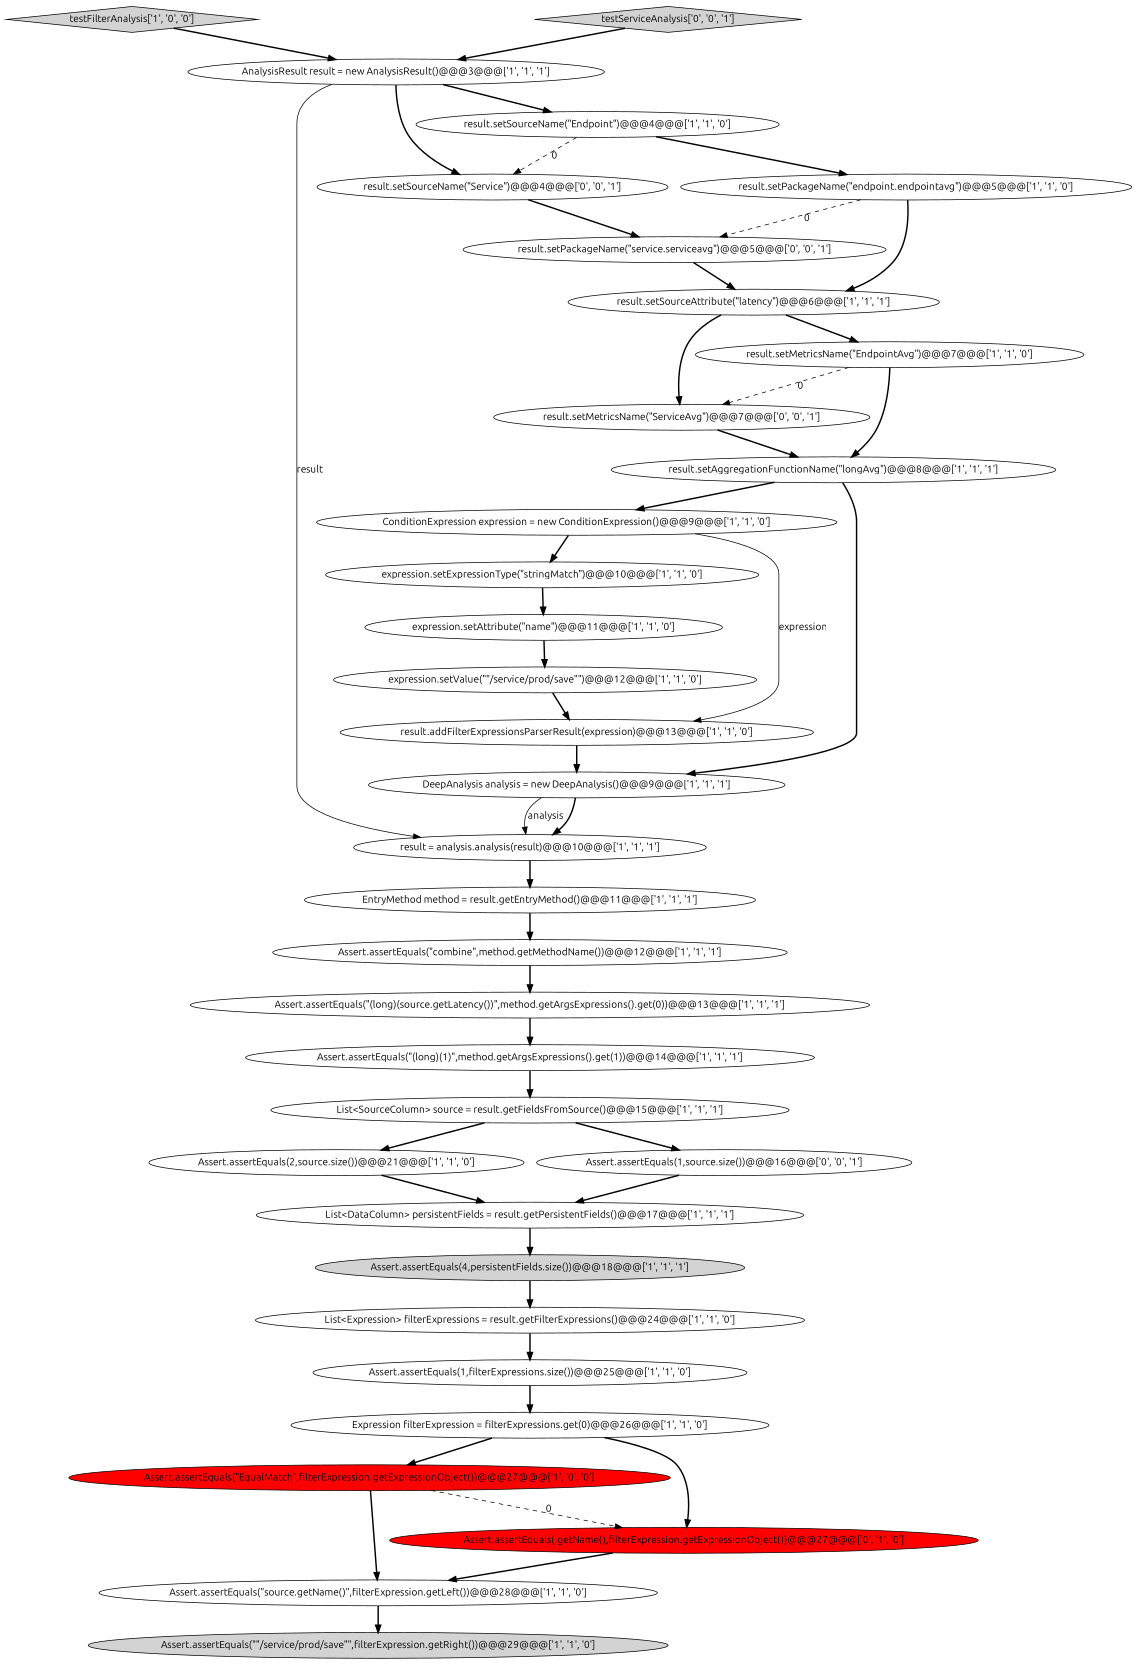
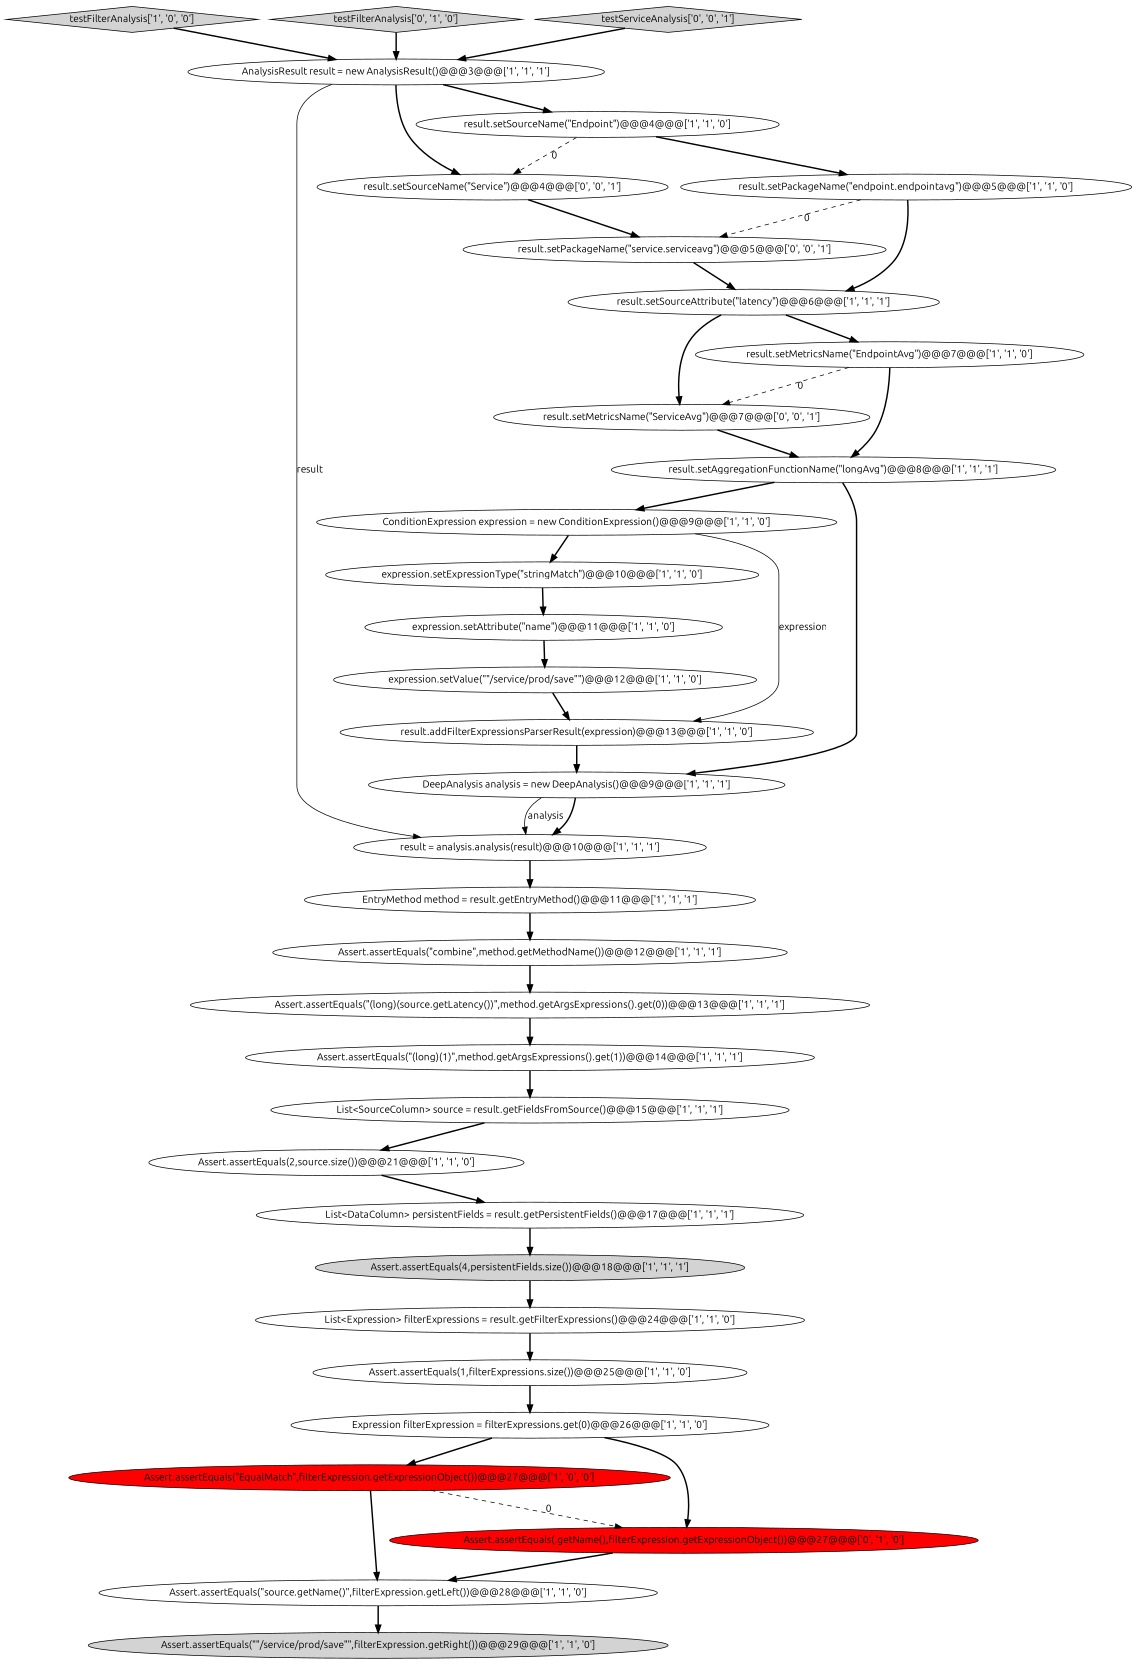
node "testFilterAnalysis['0', '1', '0']": added
node "Assert.assertEquals(1,source.size())@@@16@@@['0', '0', '1']": removed
